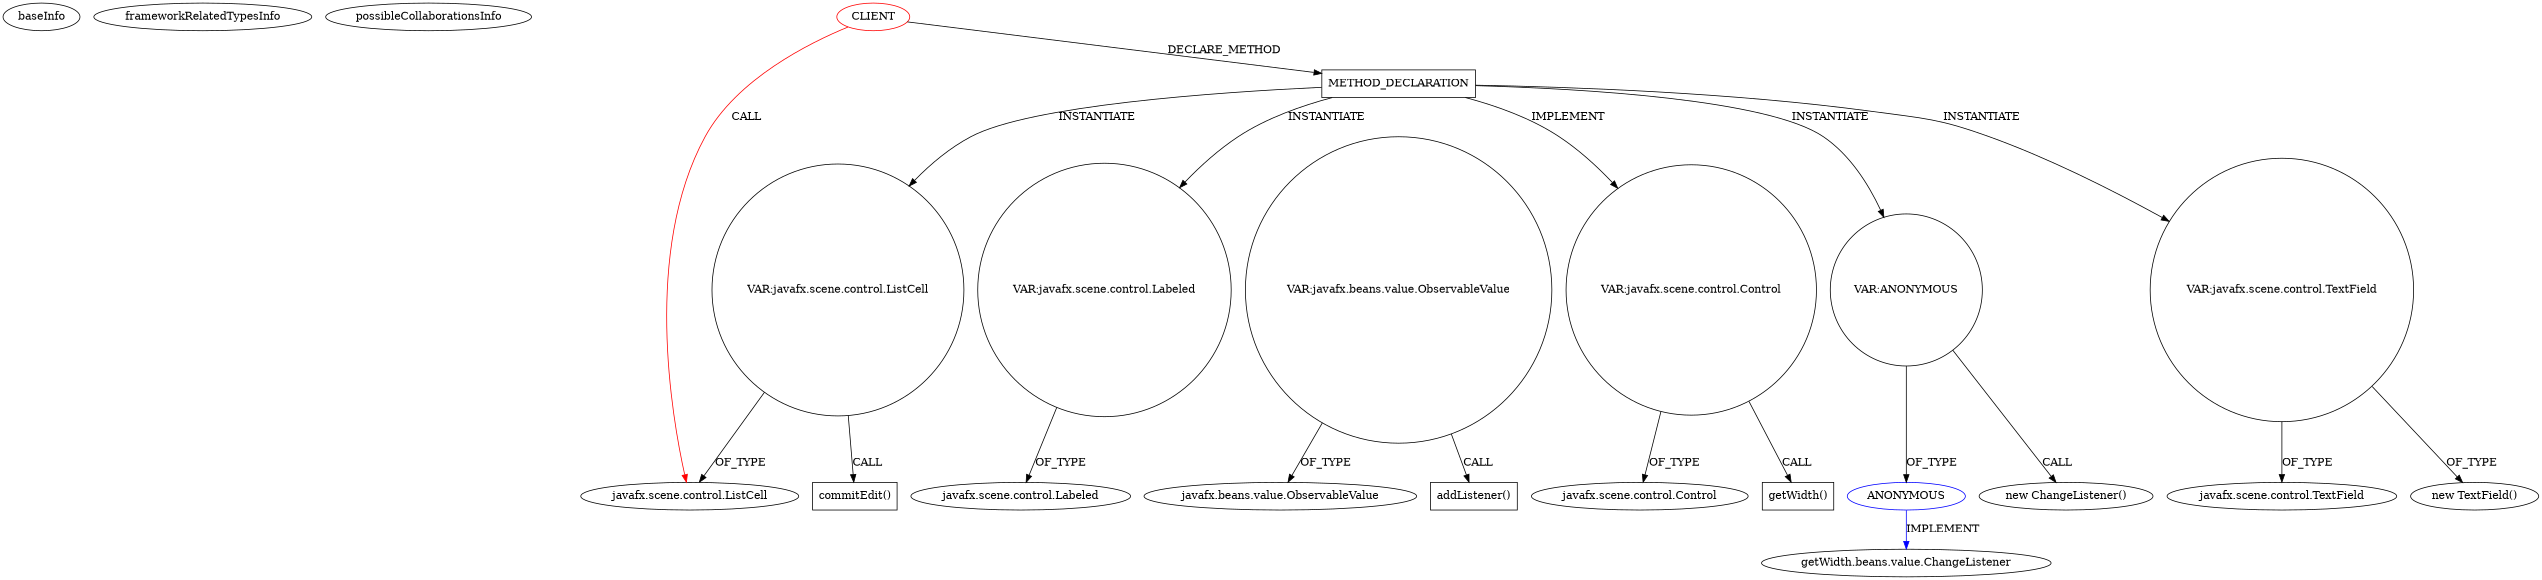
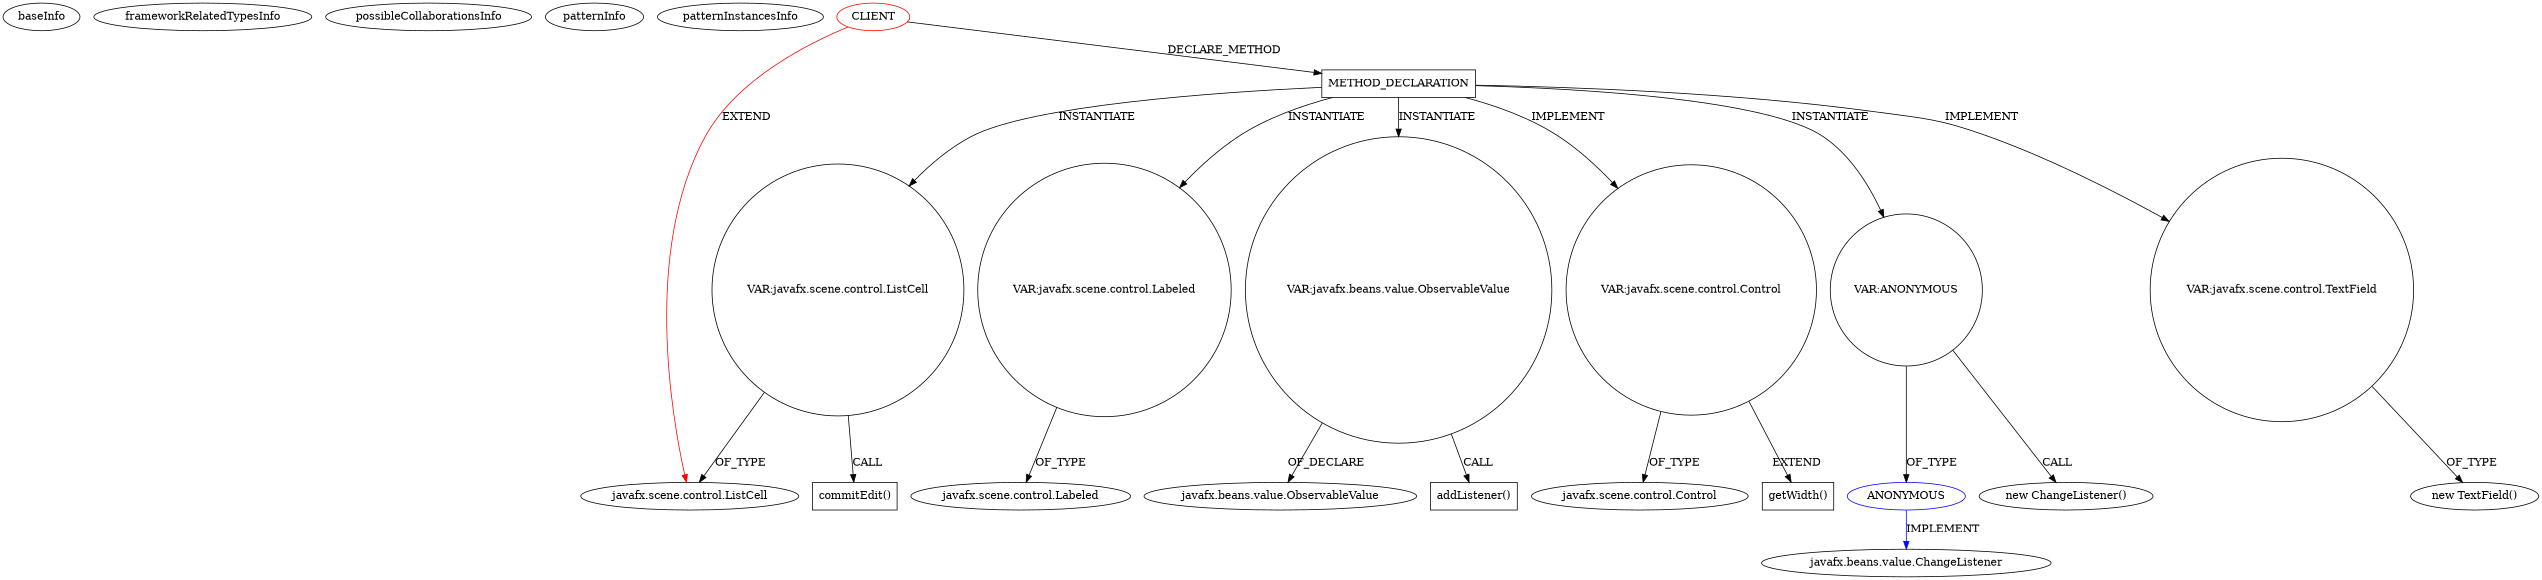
node "patternInfo": added
node "patternInstancesInfo": added
edge "METHOD_DECLARATION" -> "VAR:javafx.beans.value.ObservableValue": added, label "INSTANTIATE"
edge "CLIENT" -> "javafx.scene.control.ListCell": label "CALL" -> "EXTEND"
edge "METHOD_DECLARATION" -> "VAR:javafx.scene.control.TextField": label "INSTANTIATE" -> "IMPLEMENT"
edge "VAR:javafx.beans.value.ObservableValue" -> "javafx.beans.value.ObservableValue": label "OF_TYPE" -> "OF_DECLARE"
edge "VAR:javafx.scene.control.Control" -> "getWidth()": label "CALL" -> "EXTEND"
node "javafx.scene.control.TextField": removed
node "getWidth.beans.value.ChangeListener": label "getWidth.beans.value.ChangeListener" -> "javafx.beans.value.ChangeListener"
